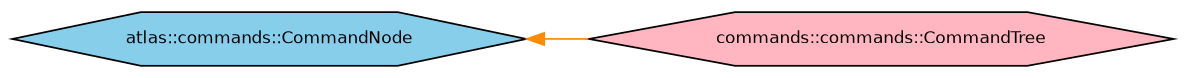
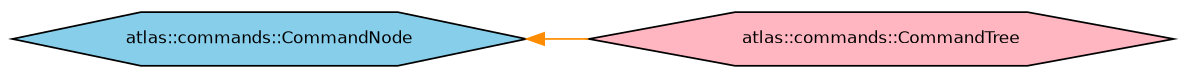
node "commands::commands::CommandTree": label "commands::commands::CommandTree" -> "atlas::commands::CommandTree"
